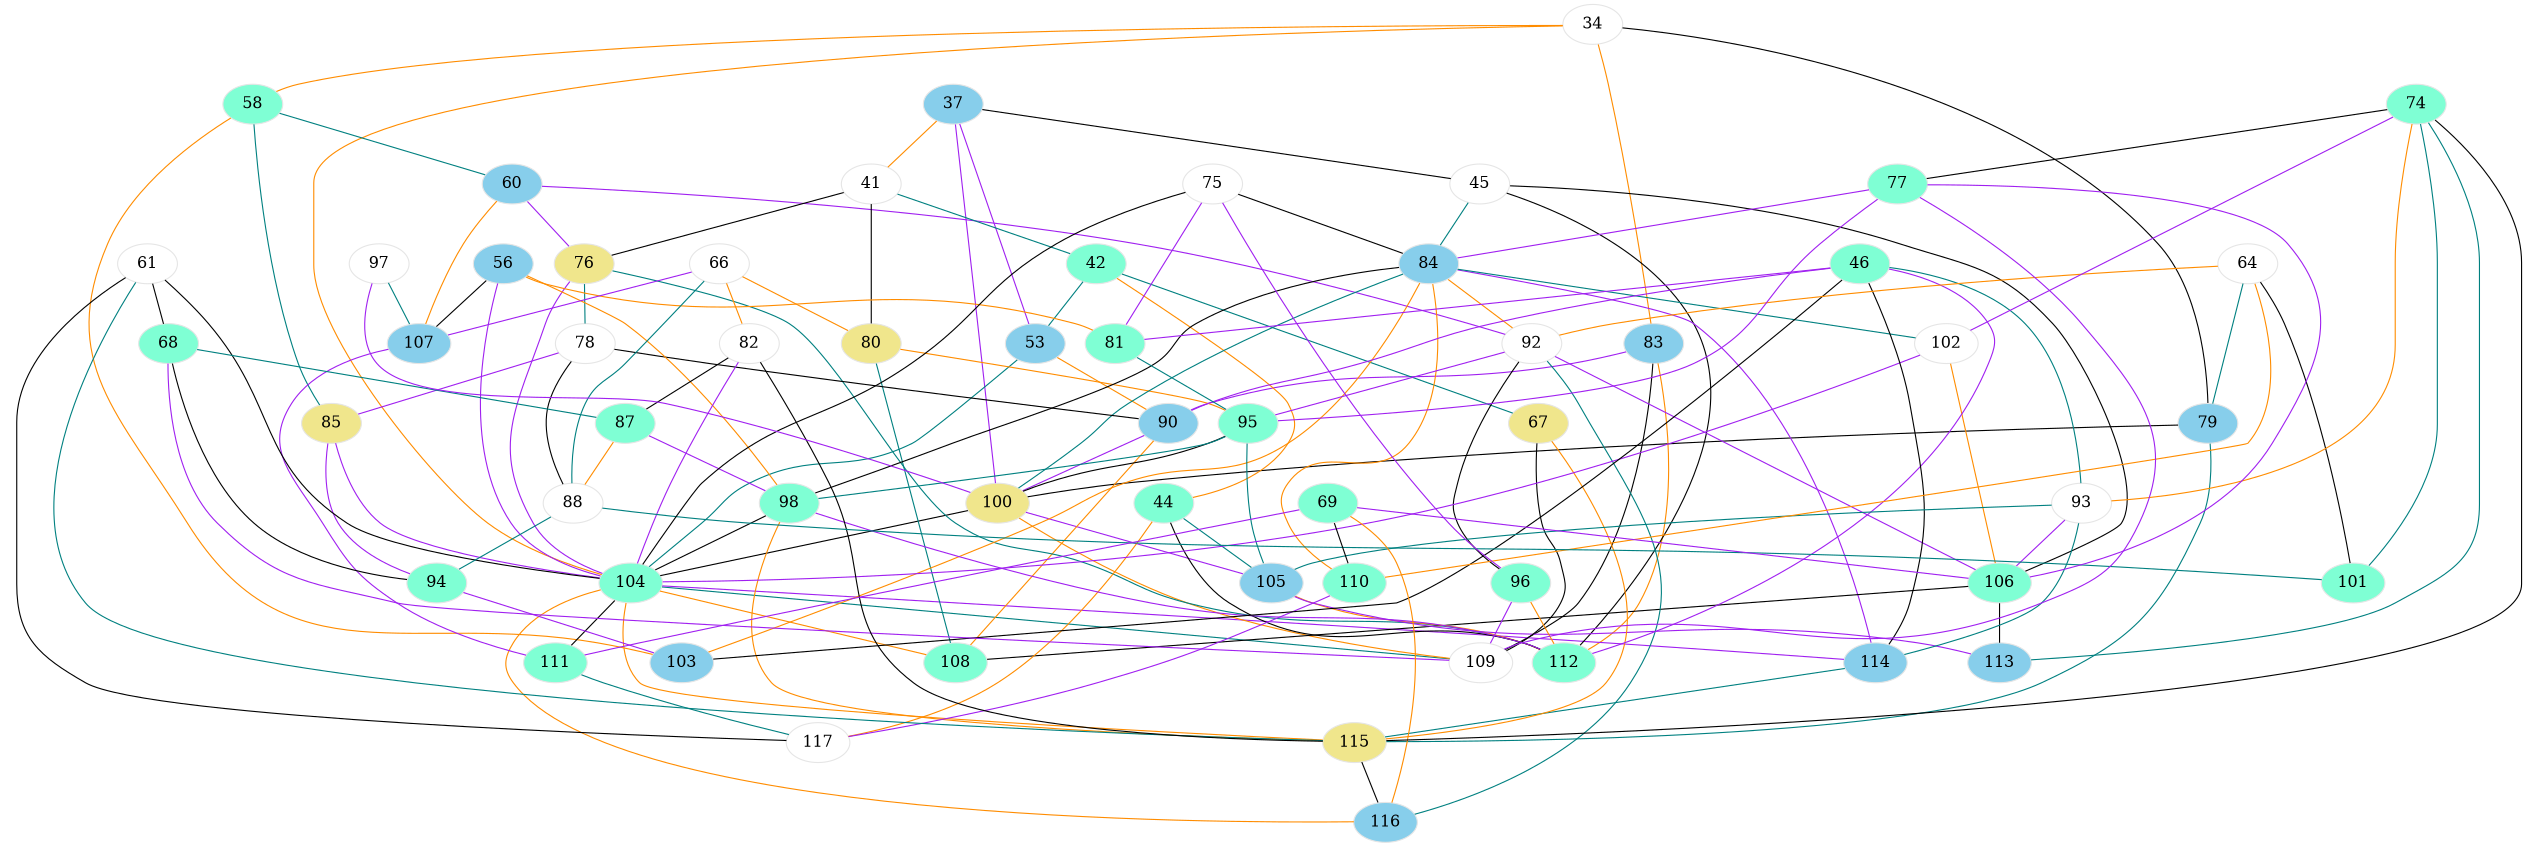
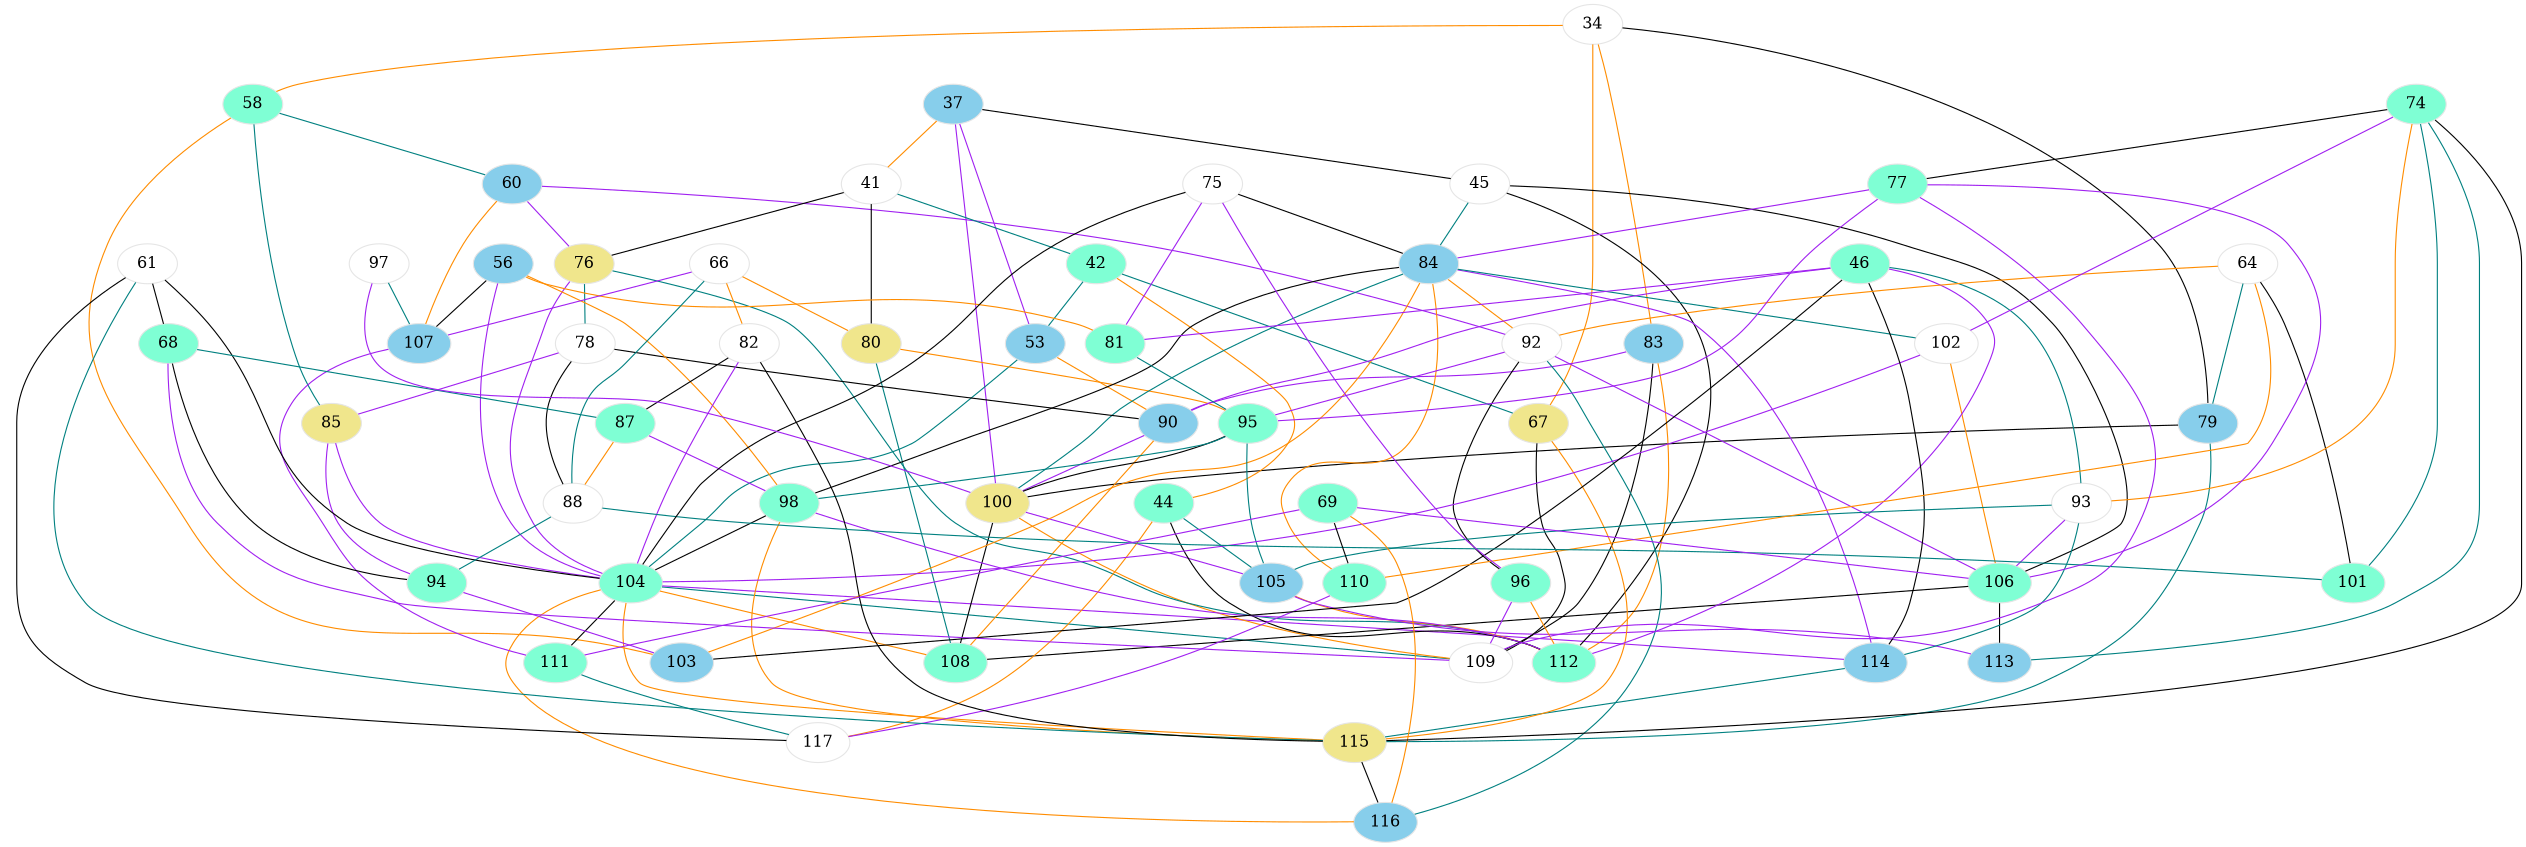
edge "34" -- "104": now "34" -- "67"
edge "100" -- "104": now "100" -- "108"
